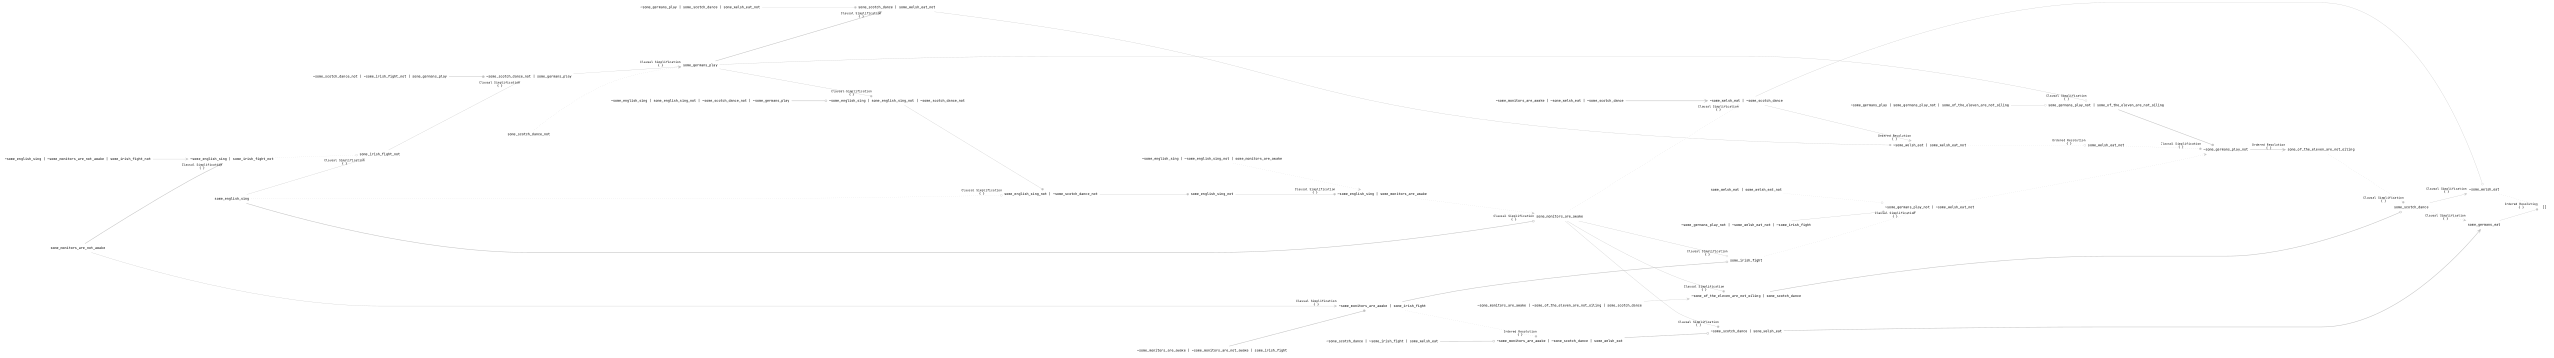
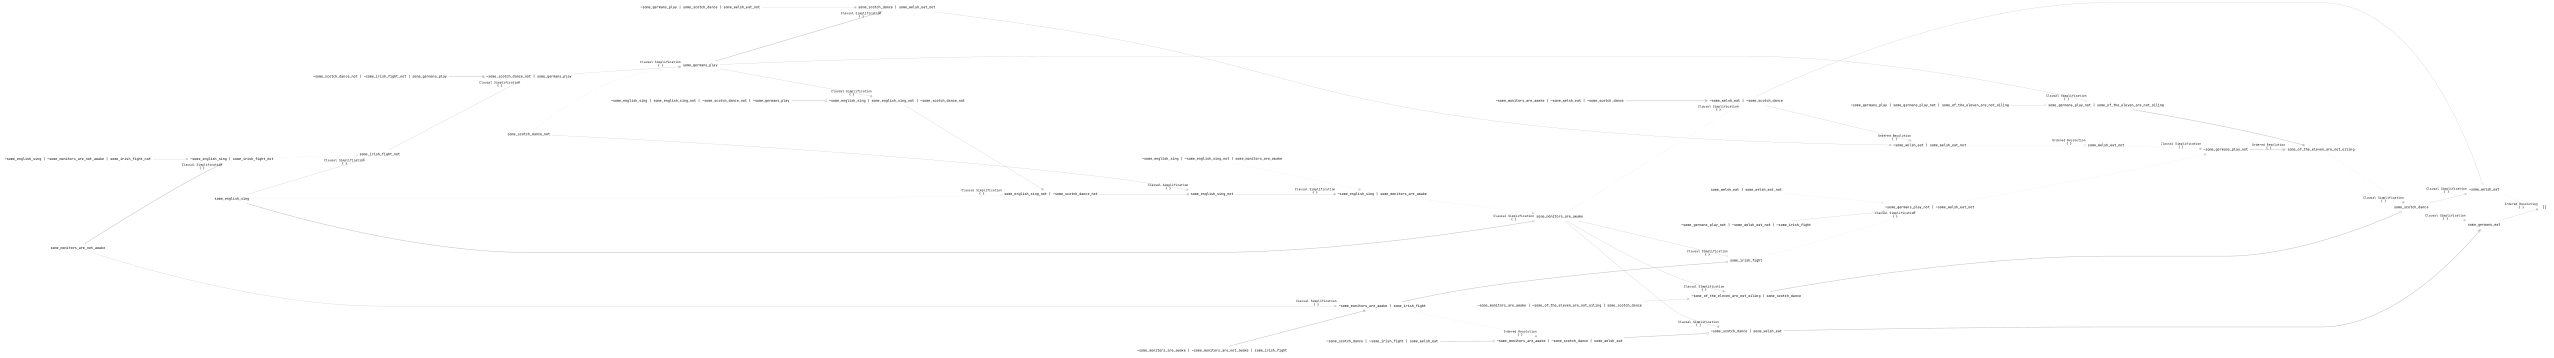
edge "some_germans_play_not | some_of_the_eleven_are_not_oiling" -> "~some_germans_play_not": now "some_germans_play_not | some_of_the_eleven_are_not_oiling" -> "some_of_the_eleven_are_not_oiling"
edge "some_scotch_dance_not" -> "some_english_sing_not": added
